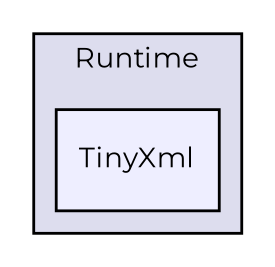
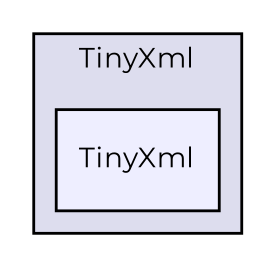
cluster "Runtime": label "Runtime" -> "TinyXml"
